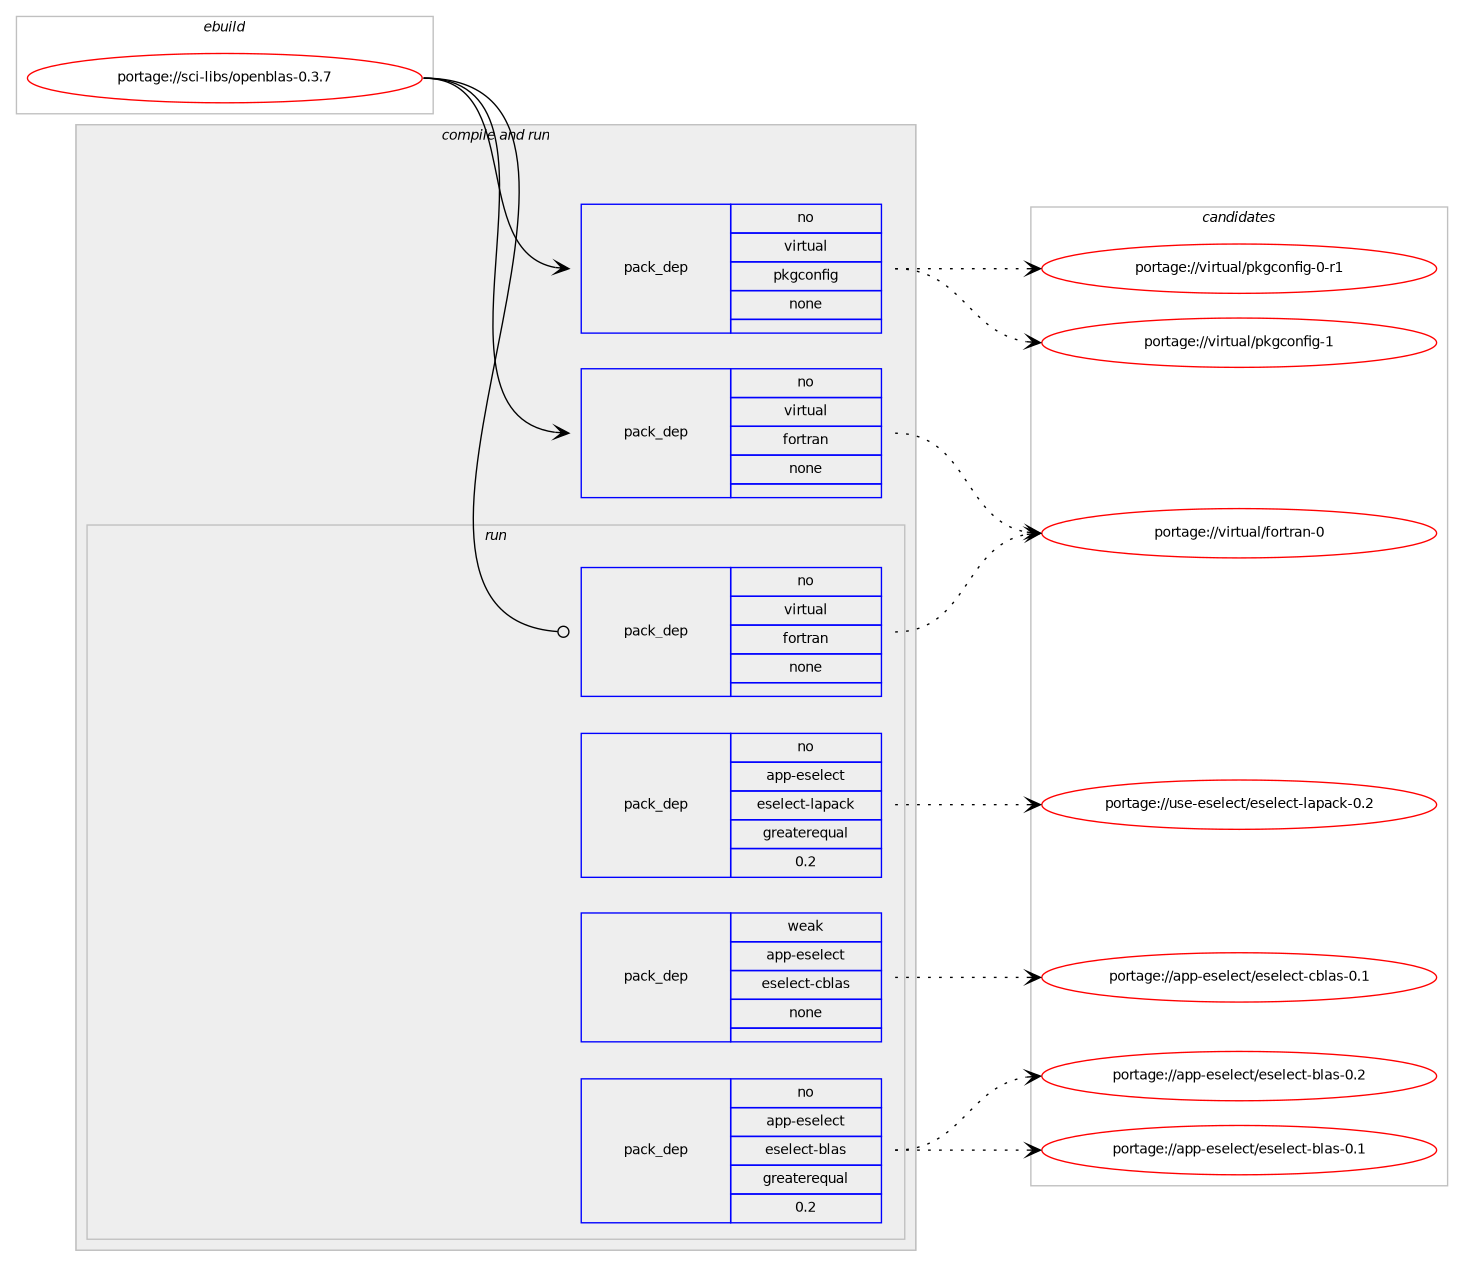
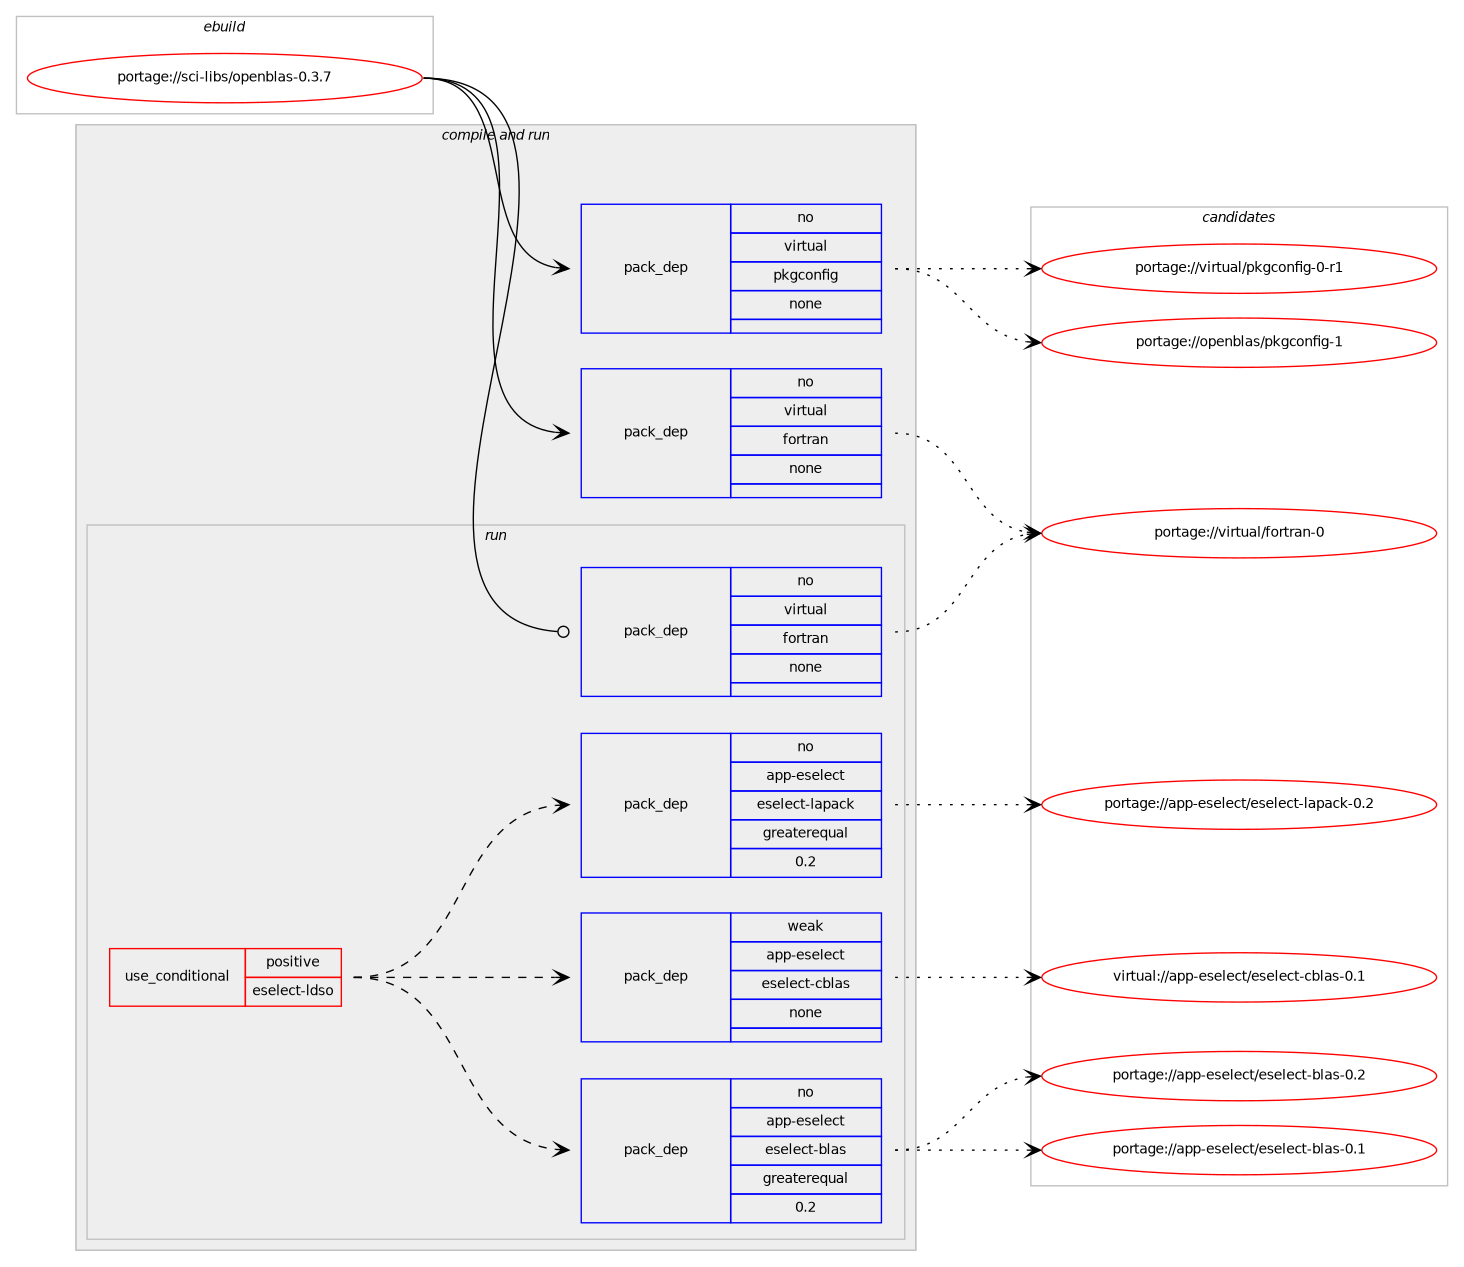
node "portage://virtual/pkgconfig-1": label "portage://virtual/pkgconfig-1" -> "portage://openblas/pkgconfig-1"
node "portage://use-eselect/eselect-lapack-0.2": label "portage://use-eselect/eselect-lapack-0.2" -> "portage://app-eselect/eselect-lapack-0.2"
node "use_conditional": added
node "portage://app-eselect/eselect-cblas-0.1": label "portage://app-eselect/eselect-cblas-0.1" -> "virtual://app-eselect/eselect-cblas-0.1"
